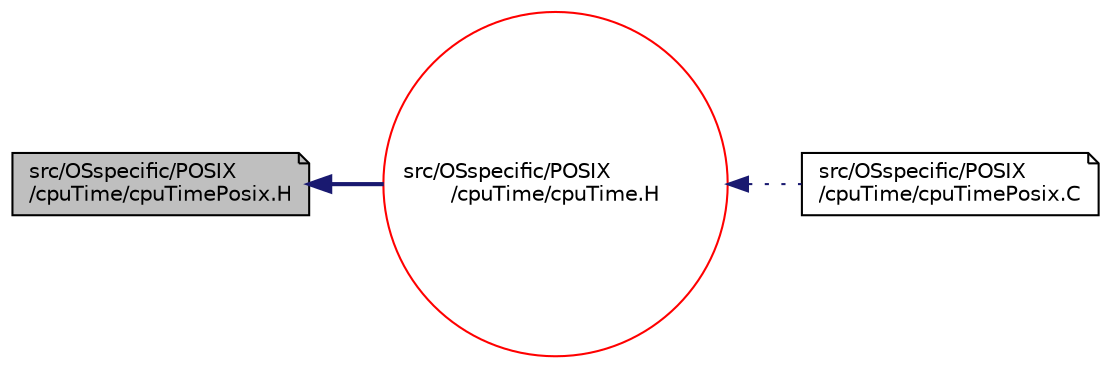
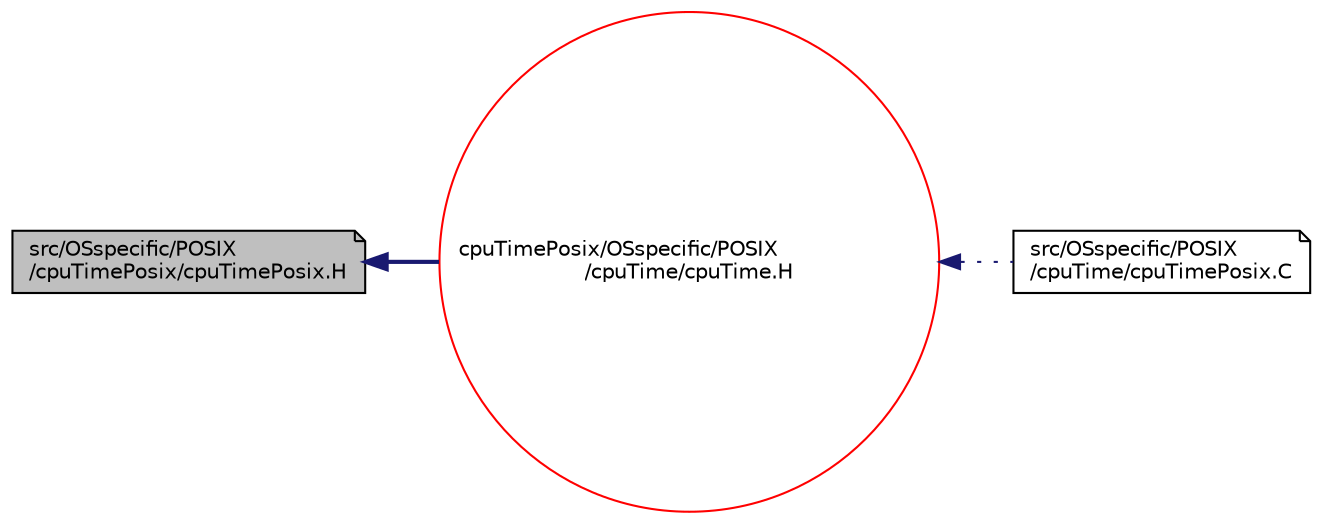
node "src/OSspecific/POSIX /cpuTime/cpuTimePosix.H": label "src/OSspecific/POSIX /cpuTime/cpuTimePosix.H" -> "src/OSspecific/POSIX /cpuTimePosix/cpuTimePosix.H"
node "src/OSspecific/POSIX /cpuTime/cpuTime.H": label "src/OSspecific/POSIX /cpuTime/cpuTime.H" -> "cpuTimePosix/OSspecific/POSIX /cpuTime/cpuTime.H"
